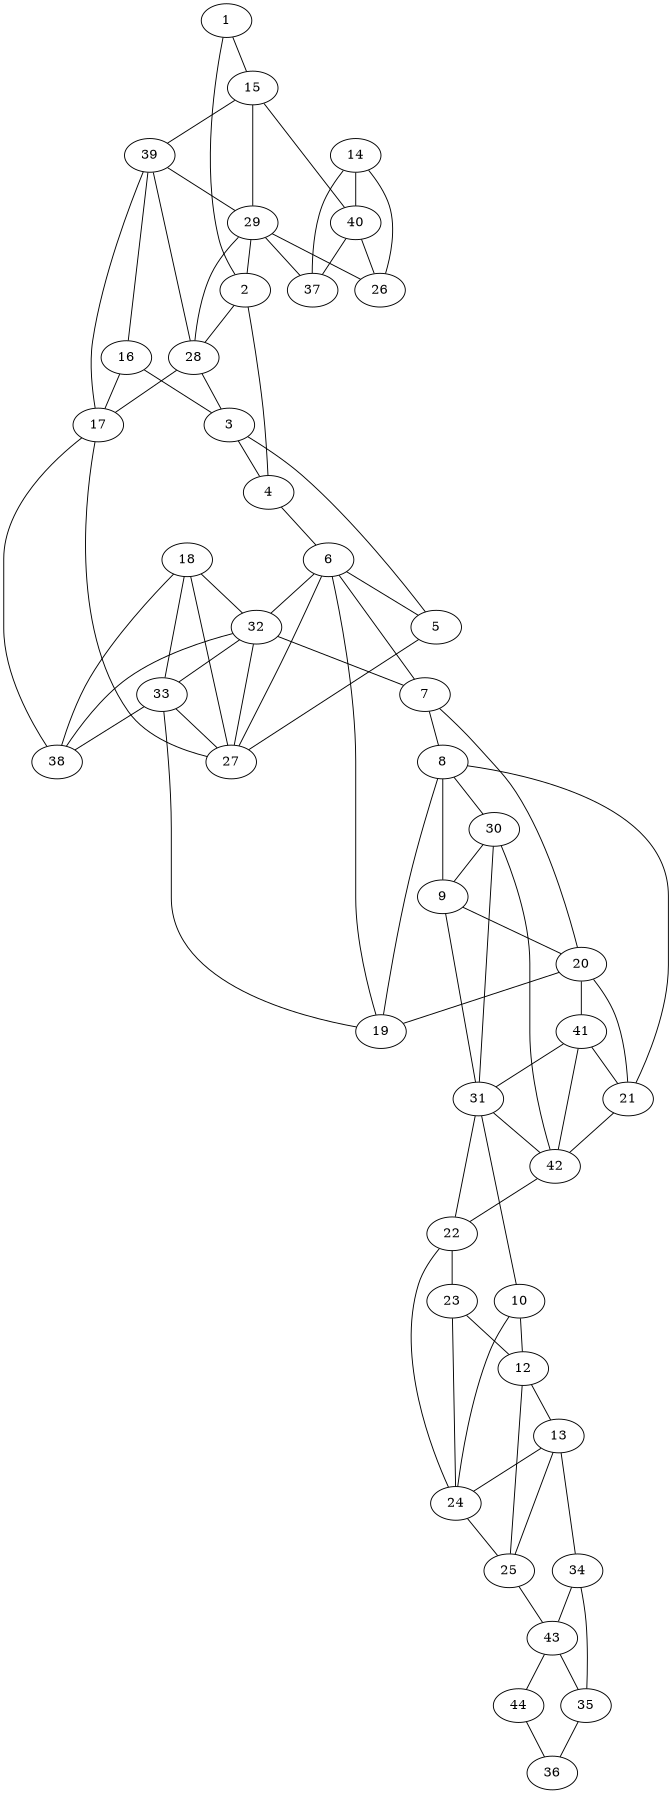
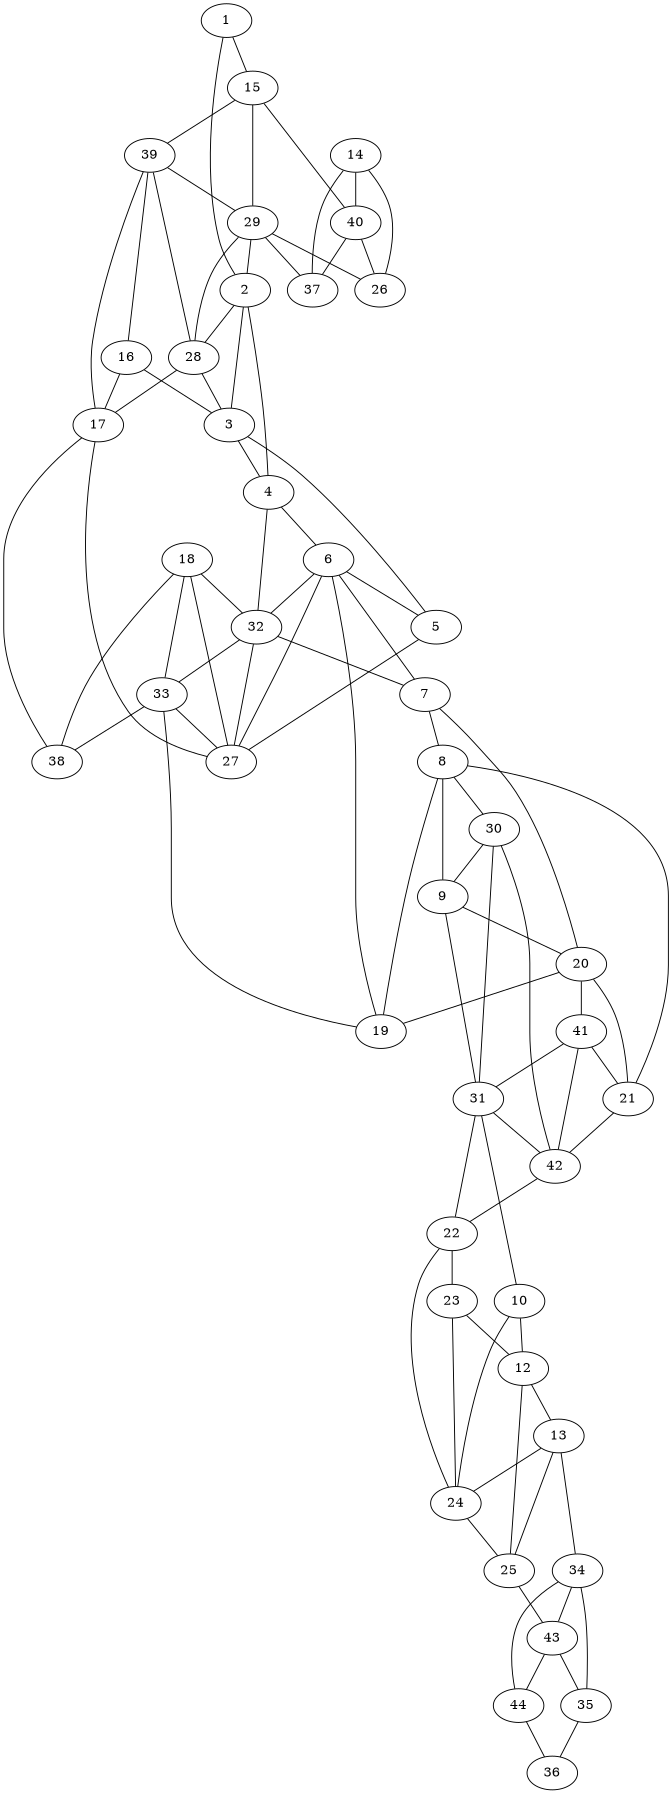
edge "2" -- "3": added
edge "32" -- "38": now "32" -- "4"
edge "34" -- "44": added
